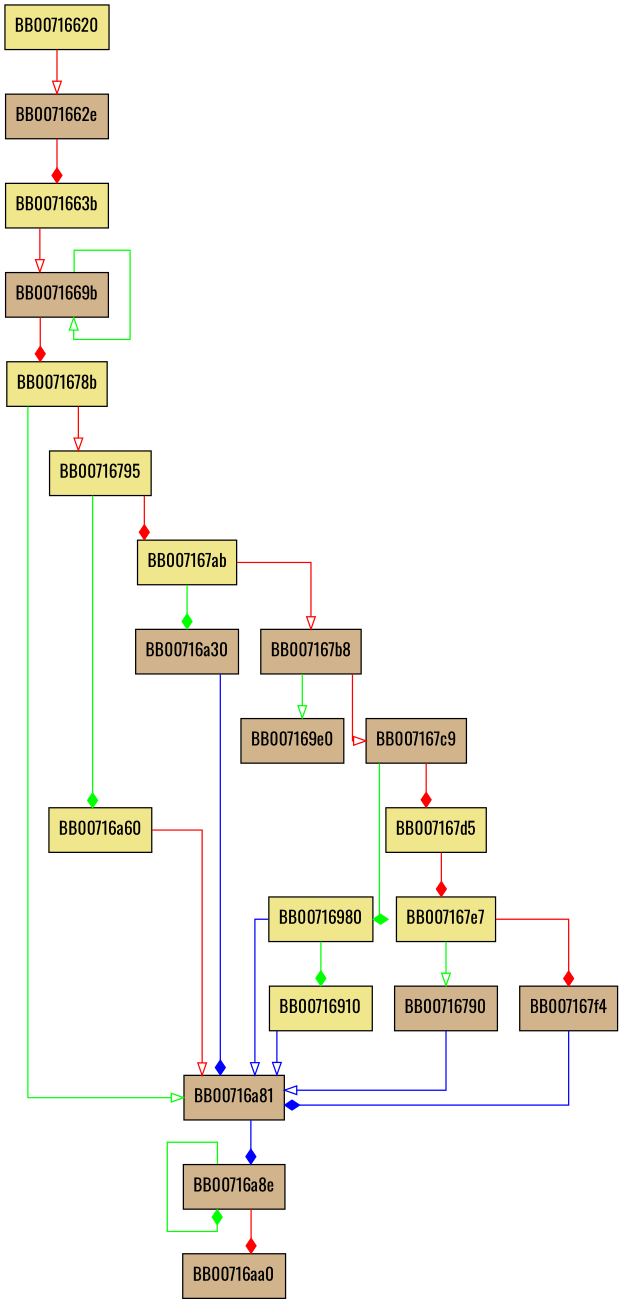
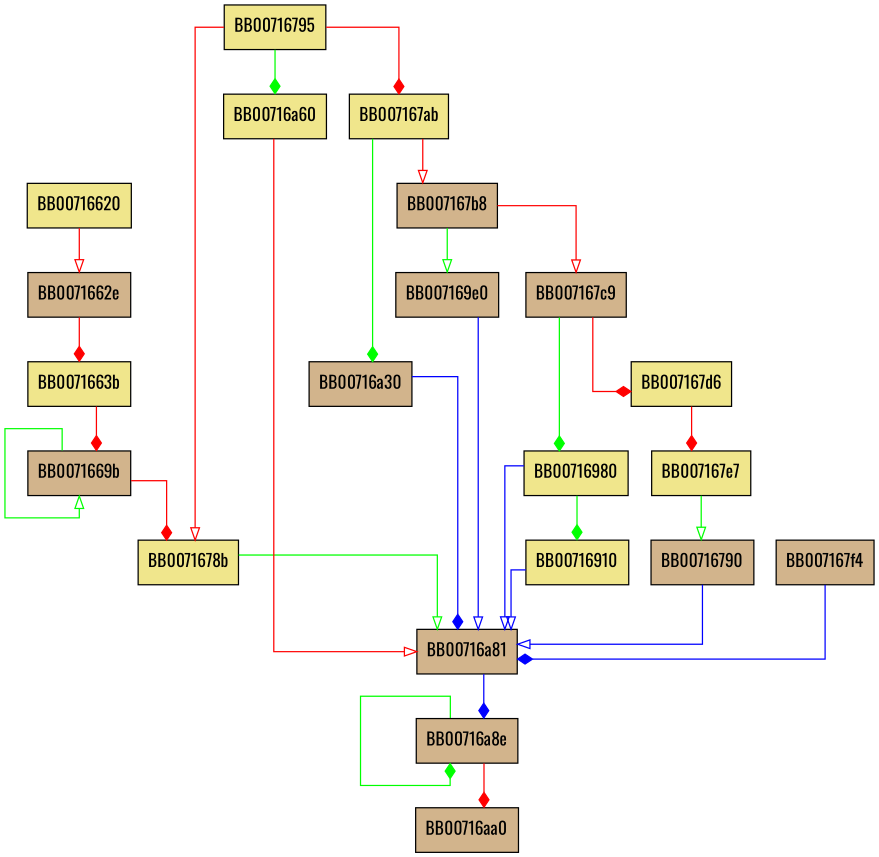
edge "BB0071663b" -> "BB0071669b": arrowhead onormal -> diamond
edge "BB0071678b" -> "BB00716795": reversed
edge "BB007169e0" -> "BB00716a81": added
node "BB007167d5": label "BB007167d5" -> "BB007167d6"
edge "BB007167e7" -> "BB007167f4": removed
